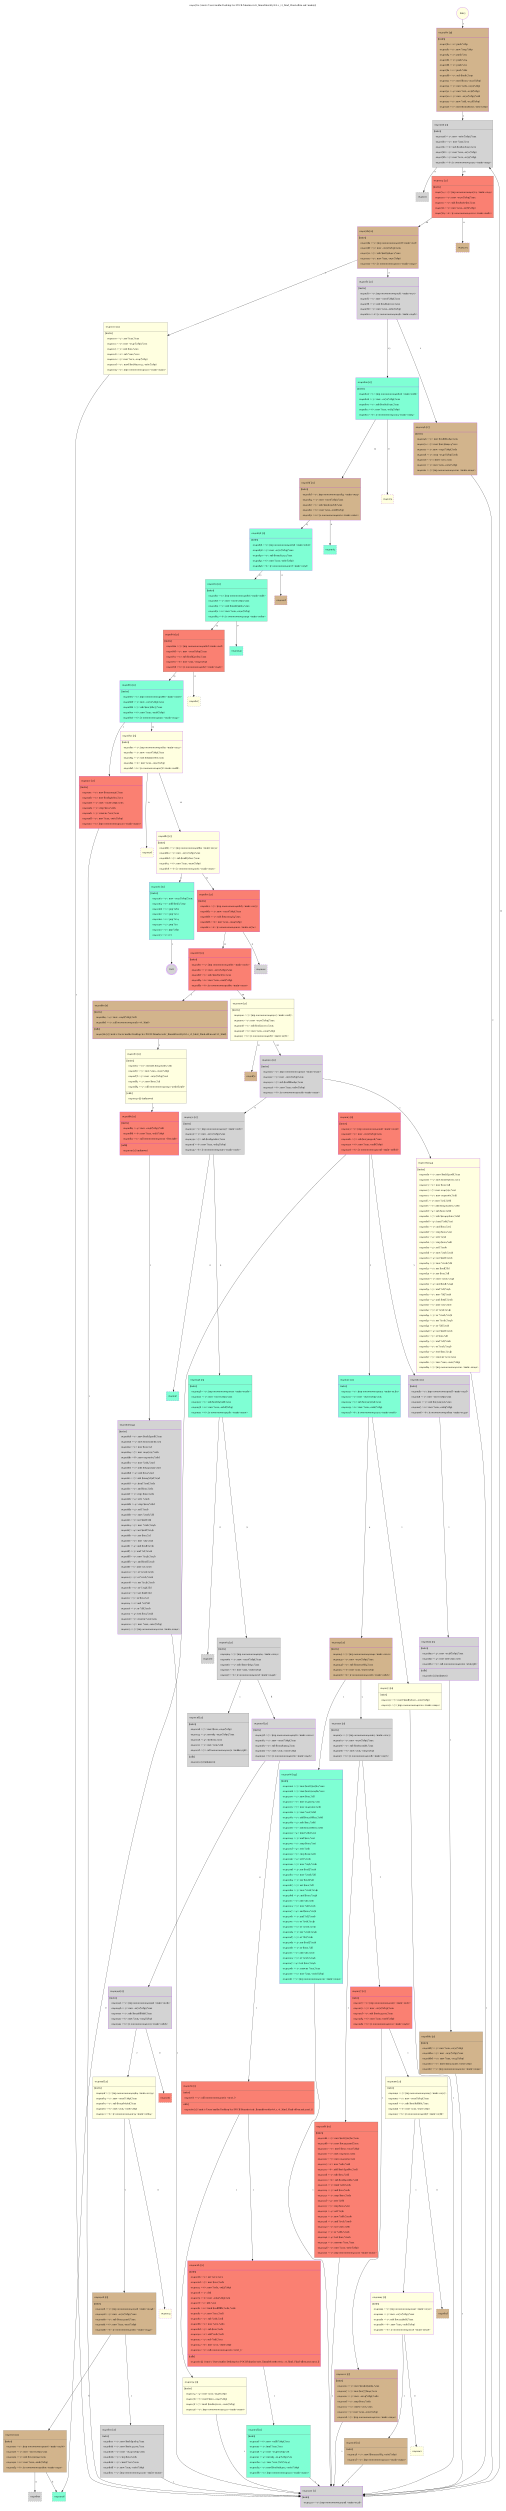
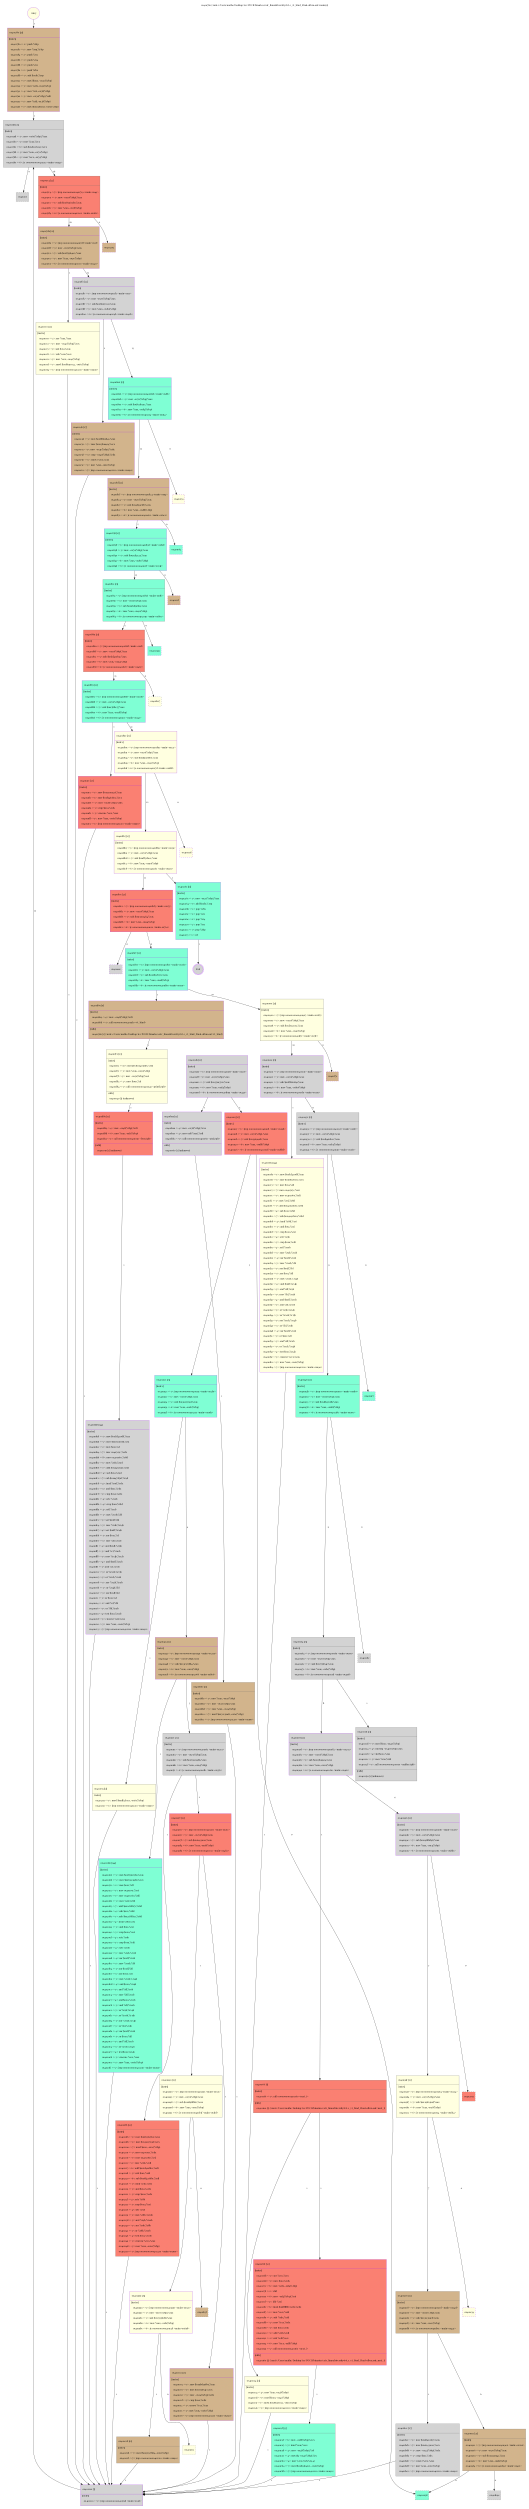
node "0x4018e7 [25]": fillcolor salmon -> aquamarine
edge "0x401a13 [25]" -> "0x4019fa [25]": reversed
